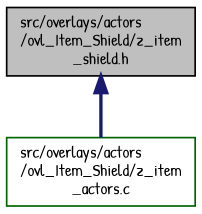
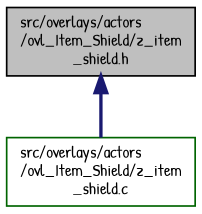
node "src/overlays/actors /ovl_Item_Shield/z_item _actors.c": label "src/overlays/actors /ovl_Item_Shield/z_item _actors.c" -> "src/overlays/actors /ovl_Item_Shield/z_item _shield.c"
